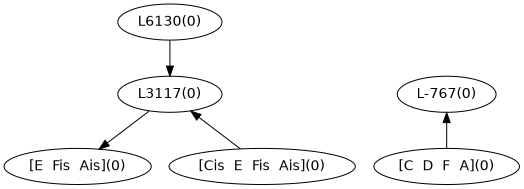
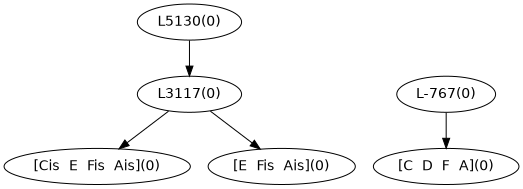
node "L6130(0)": label "L6130(0)" -> "L5130(0)"
edge "[Cis  E  Fis  Ais](0)" -> "L3117(0)": reversed
edge "[C  D  F  A](0)" -> "L-767(0)": reversed
